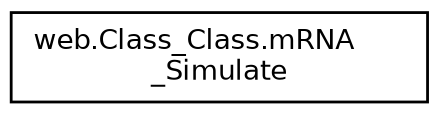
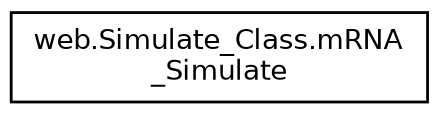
node "web.Class_Class.mRNA _Simulate": label "web.Class_Class.mRNA _Simulate" -> "web.Simulate_Class.mRNA _Simulate"
